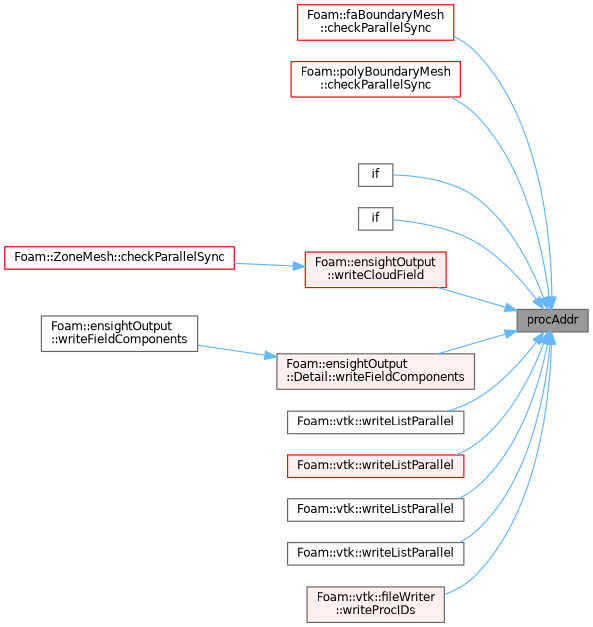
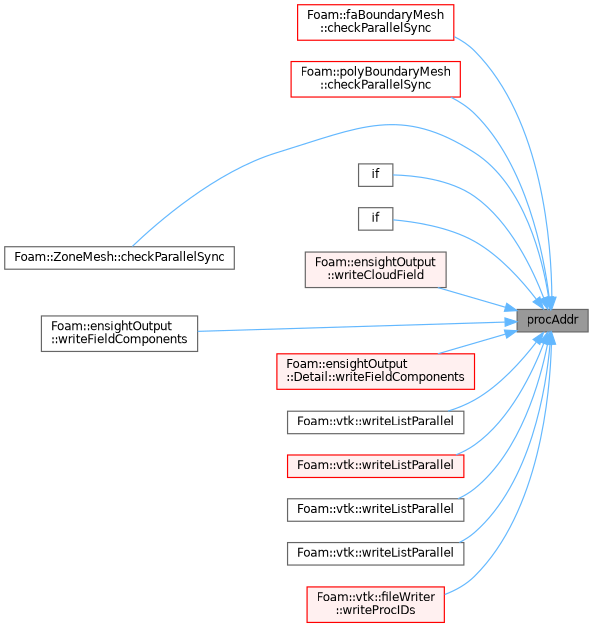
node "Foam::ZoneMesh::checkParallelSync": color red -> grey40
edge "Foam::ZoneMesh::checkParallelSync" -> "Foam::ensightOutput ::writeCloudField": now "Foam::ZoneMesh::checkParallelSync" -> "procAddr"
node "Foam::ensightOutput ::writeCloudField": color red -> grey40
edge "Foam::ensightOutput ::writeFieldComponents" -> "Foam::ensightOutput ::Detail::writeFieldComponents": now "Foam::ensightOutput ::writeFieldComponents" -> "procAddr"
node "Foam::ensightOutput ::Detail::writeFieldComponents": color grey40 -> red
node "Foam::vtk::fileWriter ::writeProcIDs": color grey40 -> red
